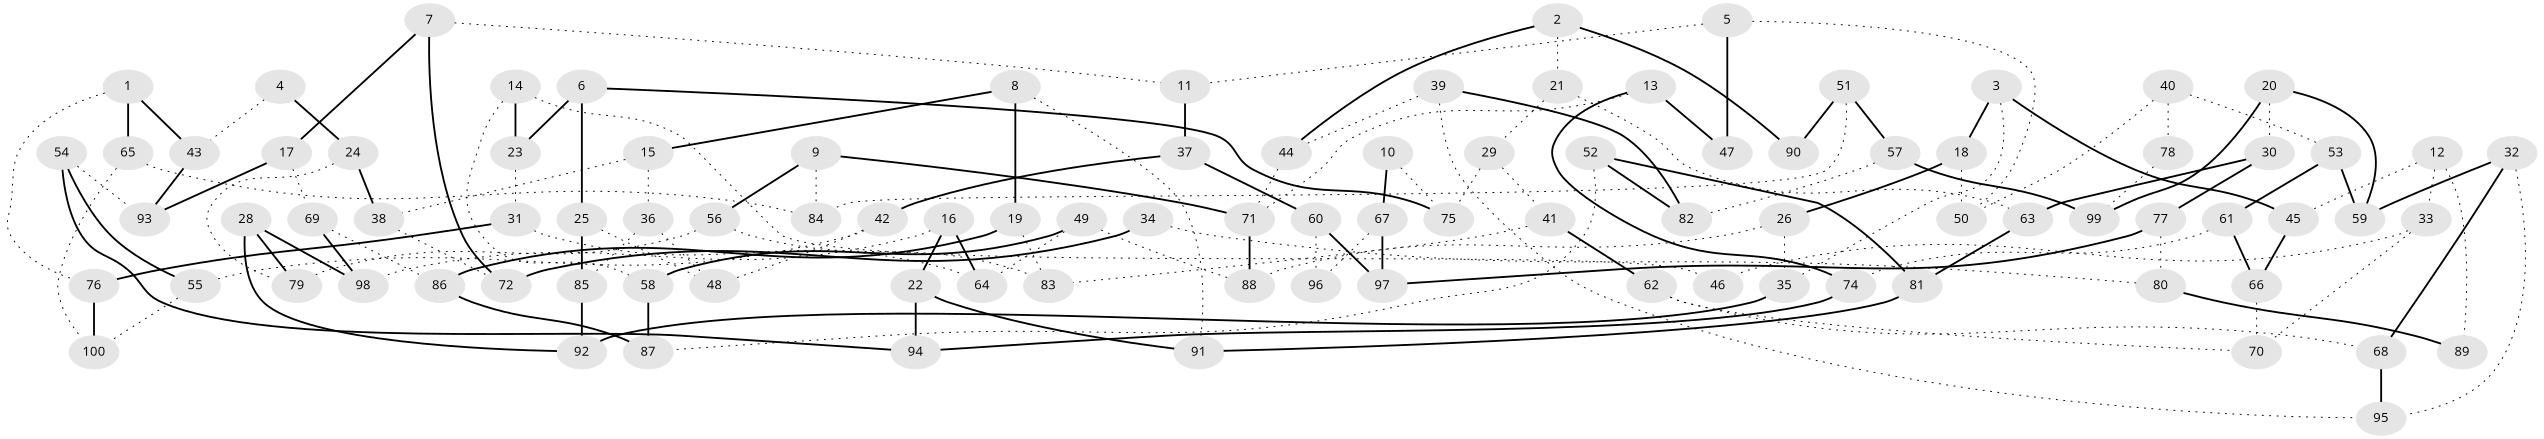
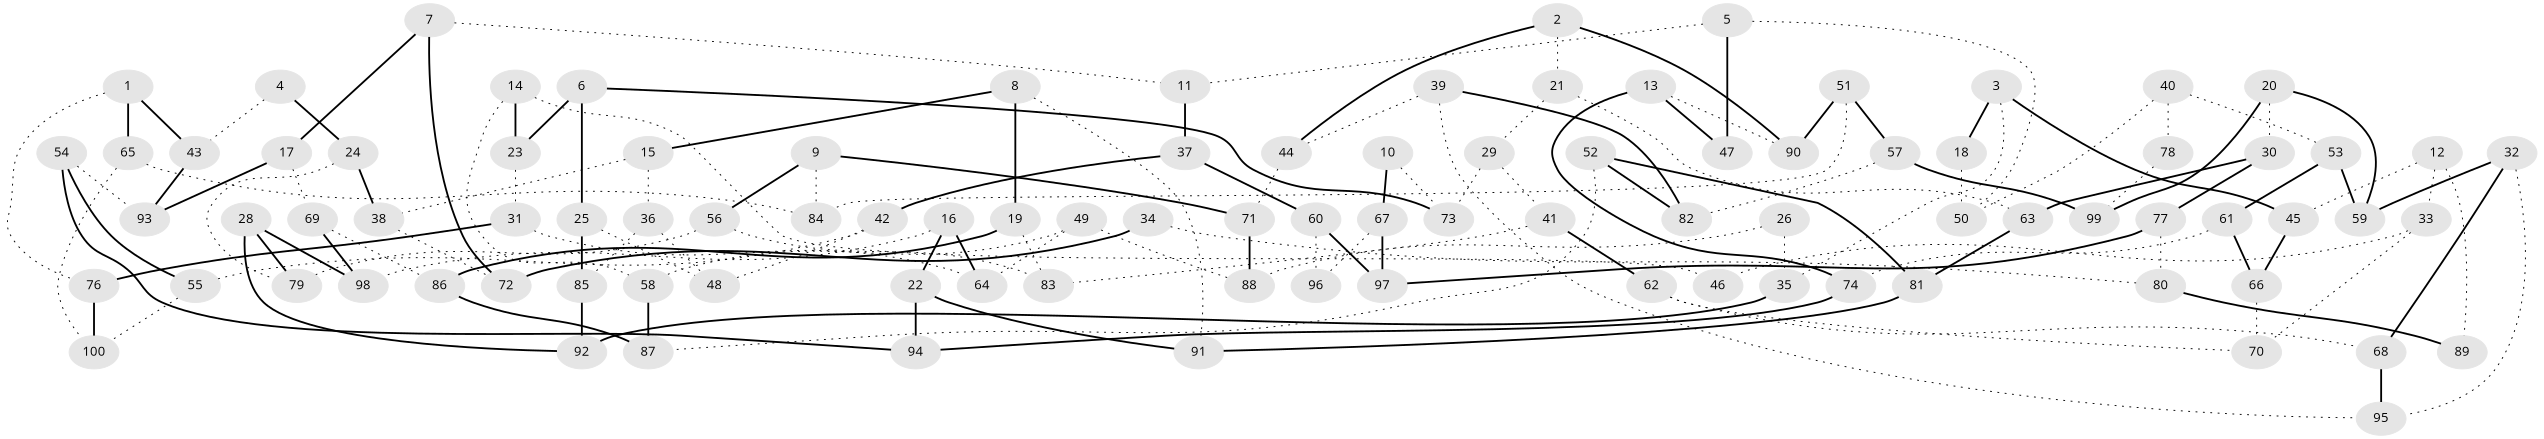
edge "13" -- "71": now "13" -- "90"
edge "18" -- "26": removed
node "75": label "75" -> "73"
edge "49" -- "58": style bold -> dotted
